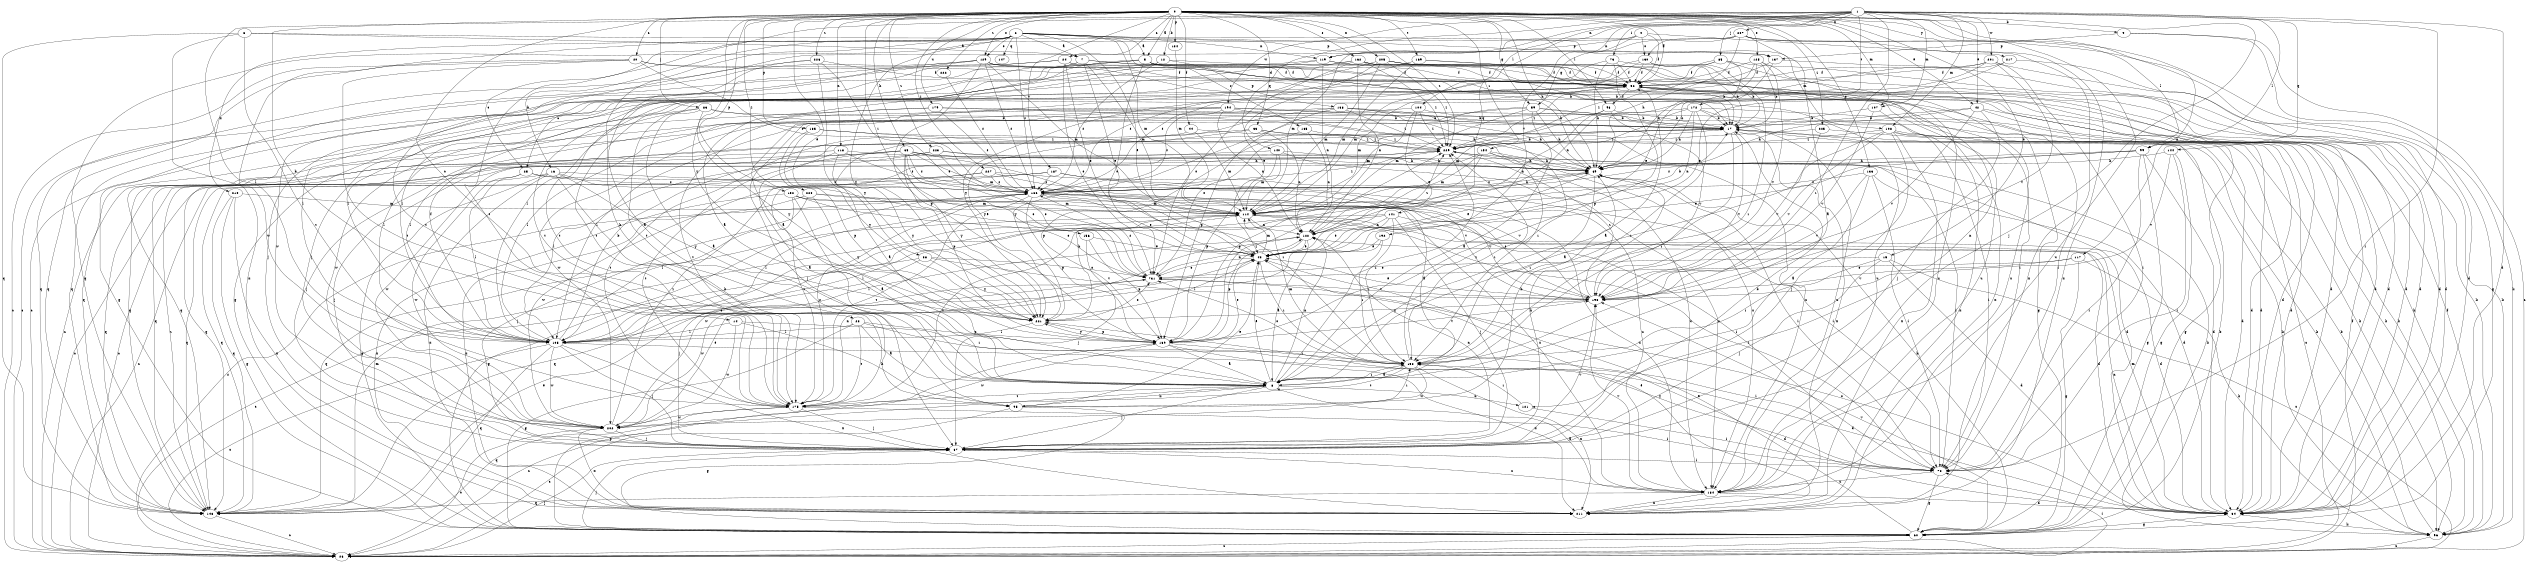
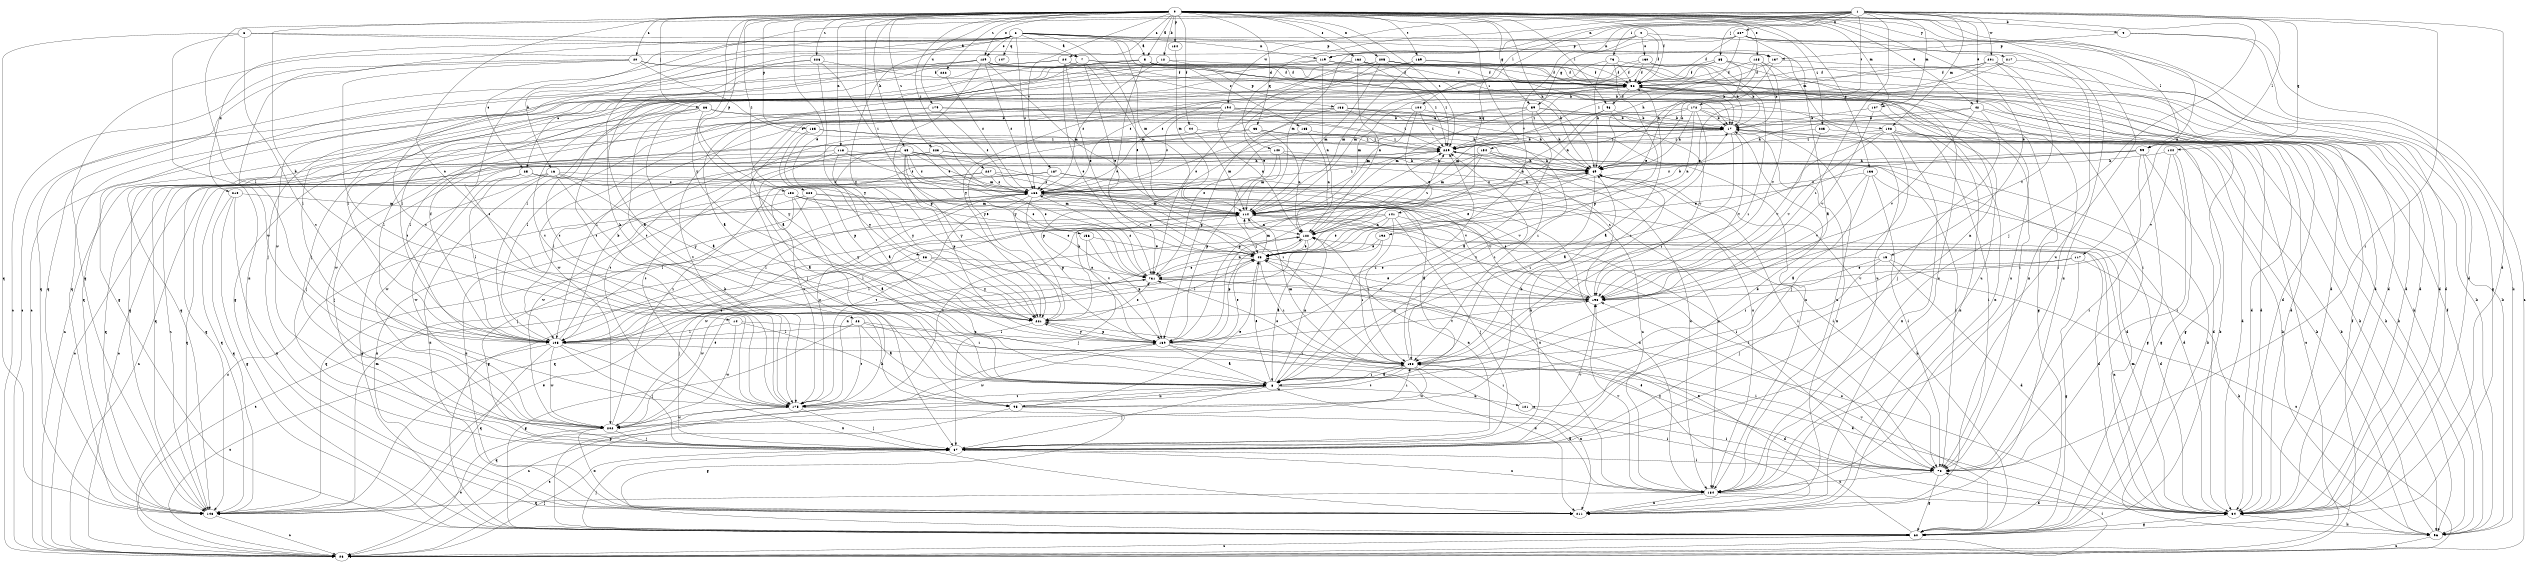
edge "207" -> "130": now "207" -> "52"
